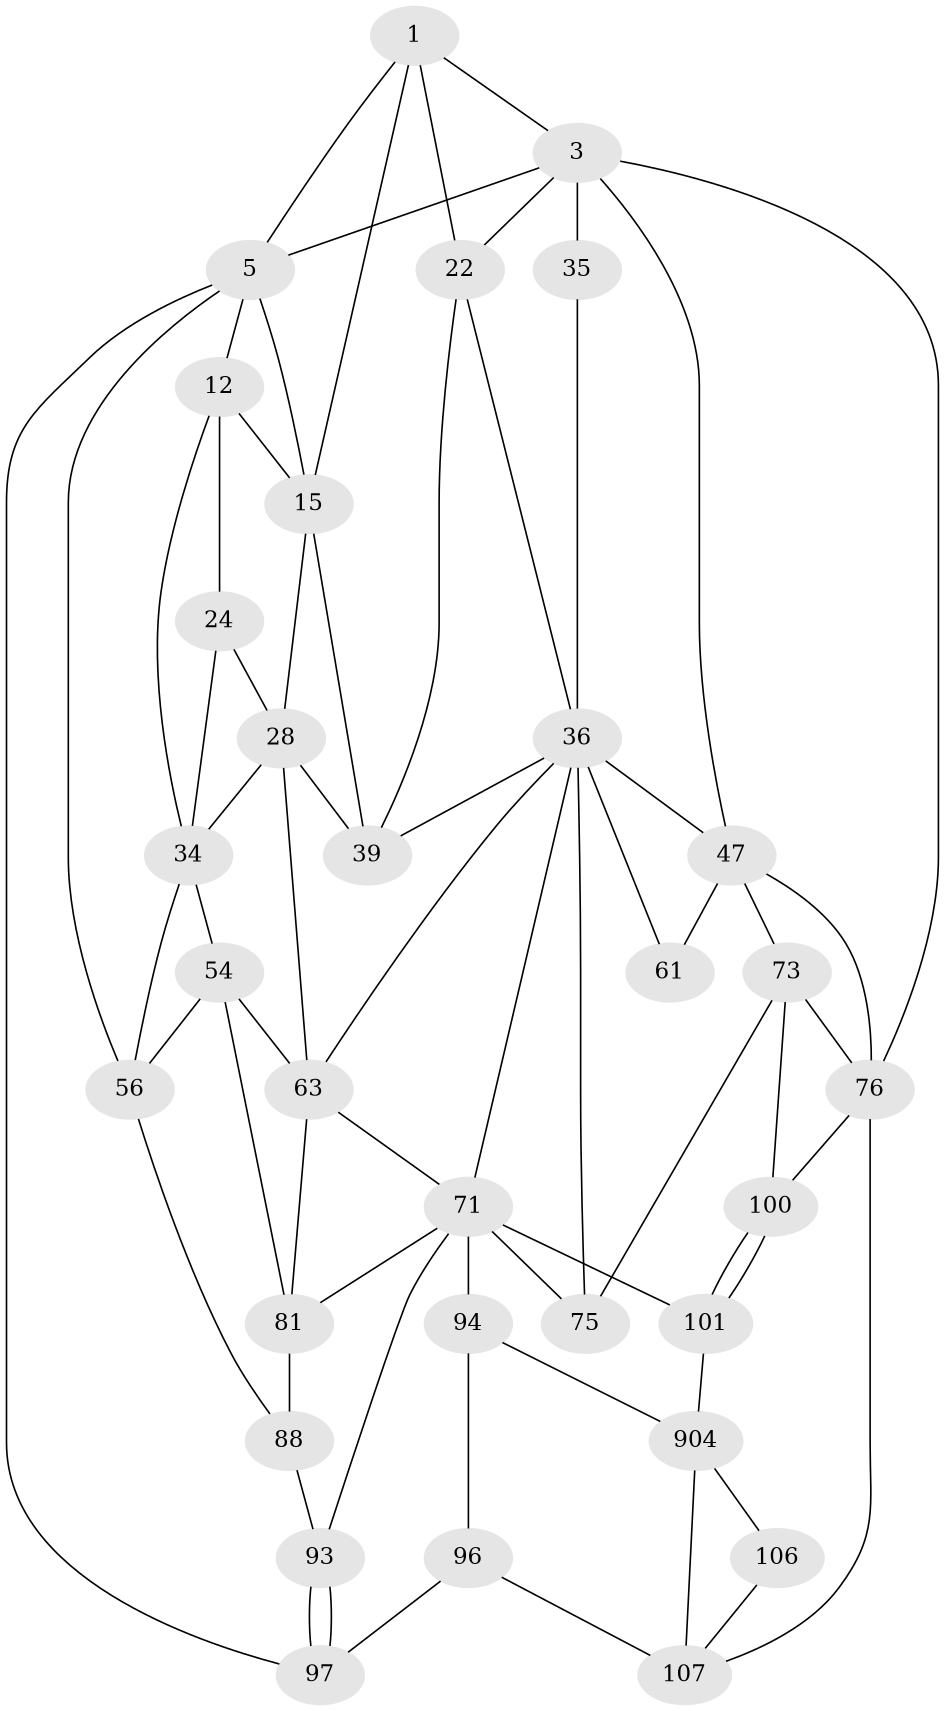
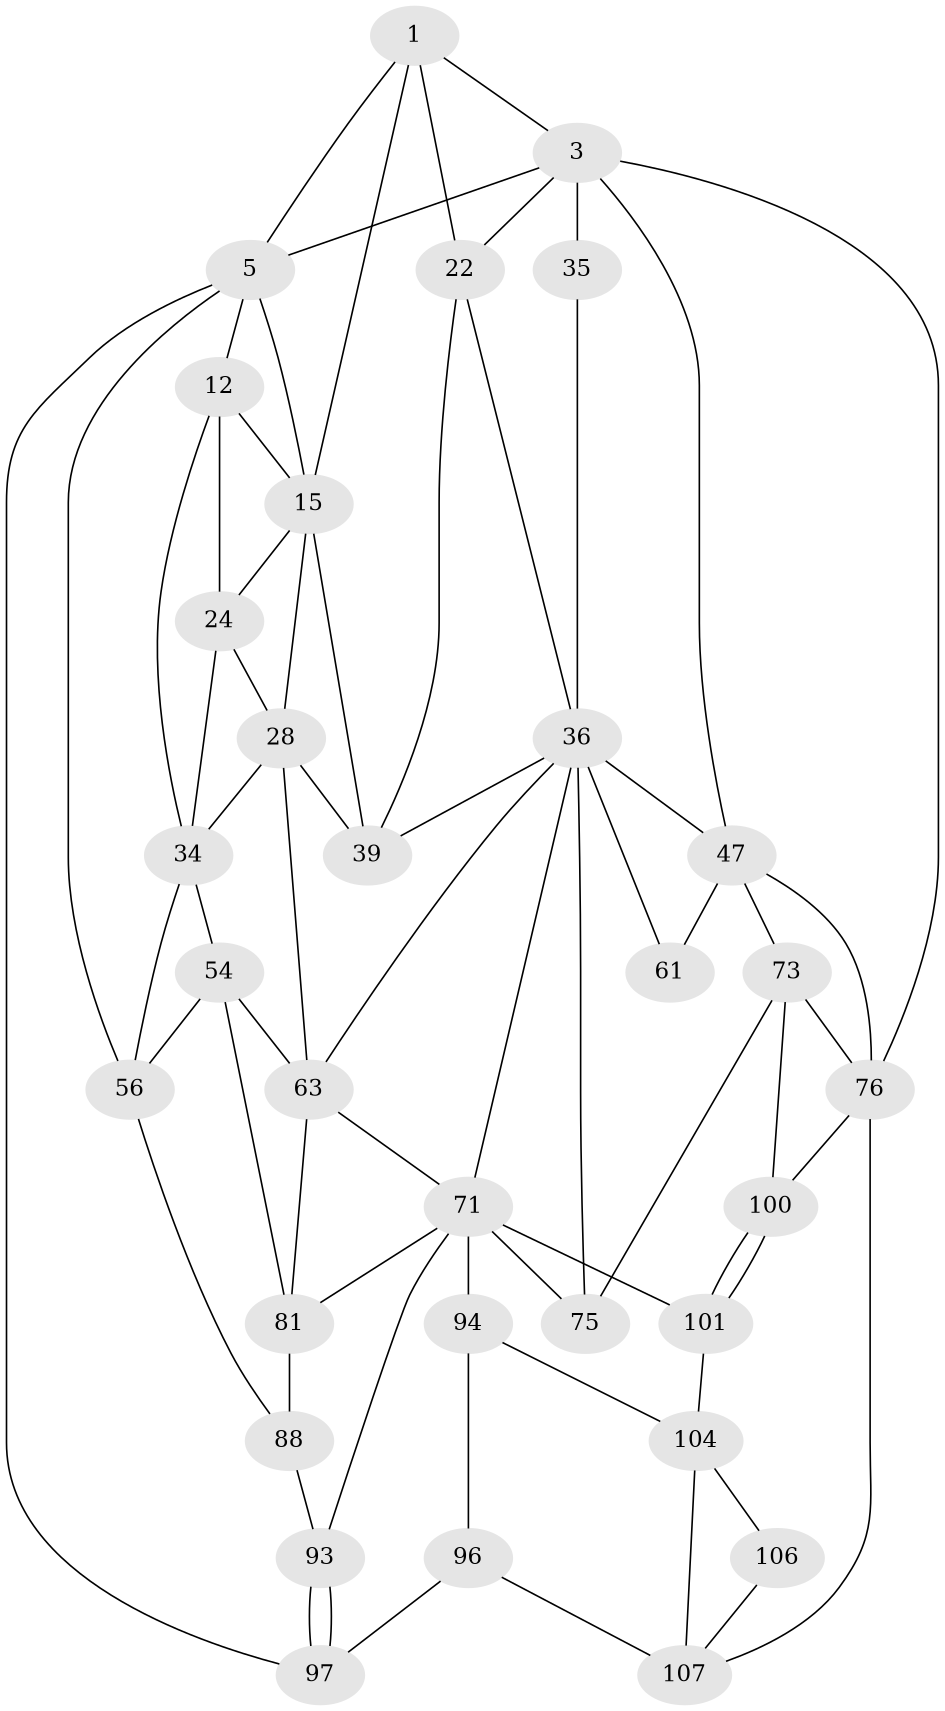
edge "15" -- "24": added
node "904": label "904" -> "104"
